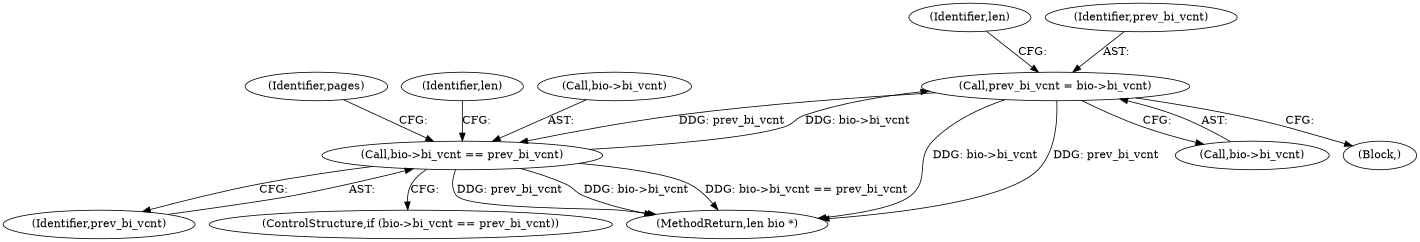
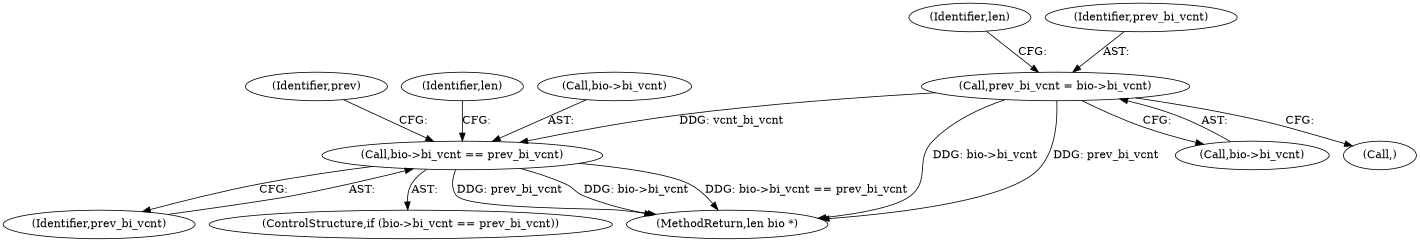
node "(Identifier,pages)": label "(Identifier,pages)" -> "(Identifier,prev)"
edge "(Call,prev_bi_vcnt = bio->bi_vcnt)" -> "(Call,bio->bi_vcnt == prev_bi_vcnt)": label "DDG: prev_bi_vcnt" -> "DDG: vcnt_bi_vcnt"
edge "(Call,bio->bi_vcnt == prev_bi_vcnt)" -> "(Call,prev_bi_vcnt = bio->bi_vcnt)": removed, label "DDG: bio->bi_vcnt"
node "(Block,)": label "(Block,)" -> "(Call,)"
edge "(Call,bio->bi_vcnt == prev_bi_vcnt)" -> "(ControlStructure,if (bio->bi_vcnt == prev_bi_vcnt))": label "CFG: " -> "AST: "
